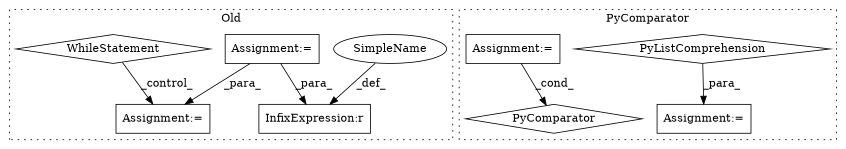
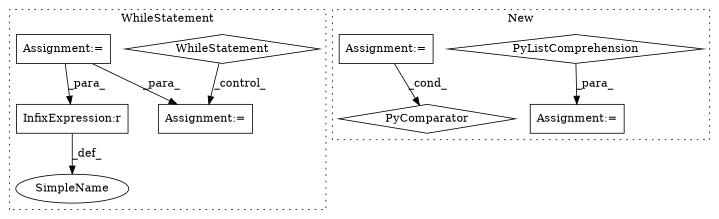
cluster "Old": label "Old" -> "WhileStatement"
cluster "PyComparator": label "PyComparator" -> "New"
edge "SimpleName" -> "InfixExpression:r": reversed
